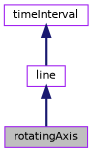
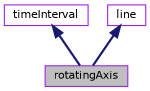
edge "line" -> "timeInterval": now "rotatingAxis" -> "timeInterval"
